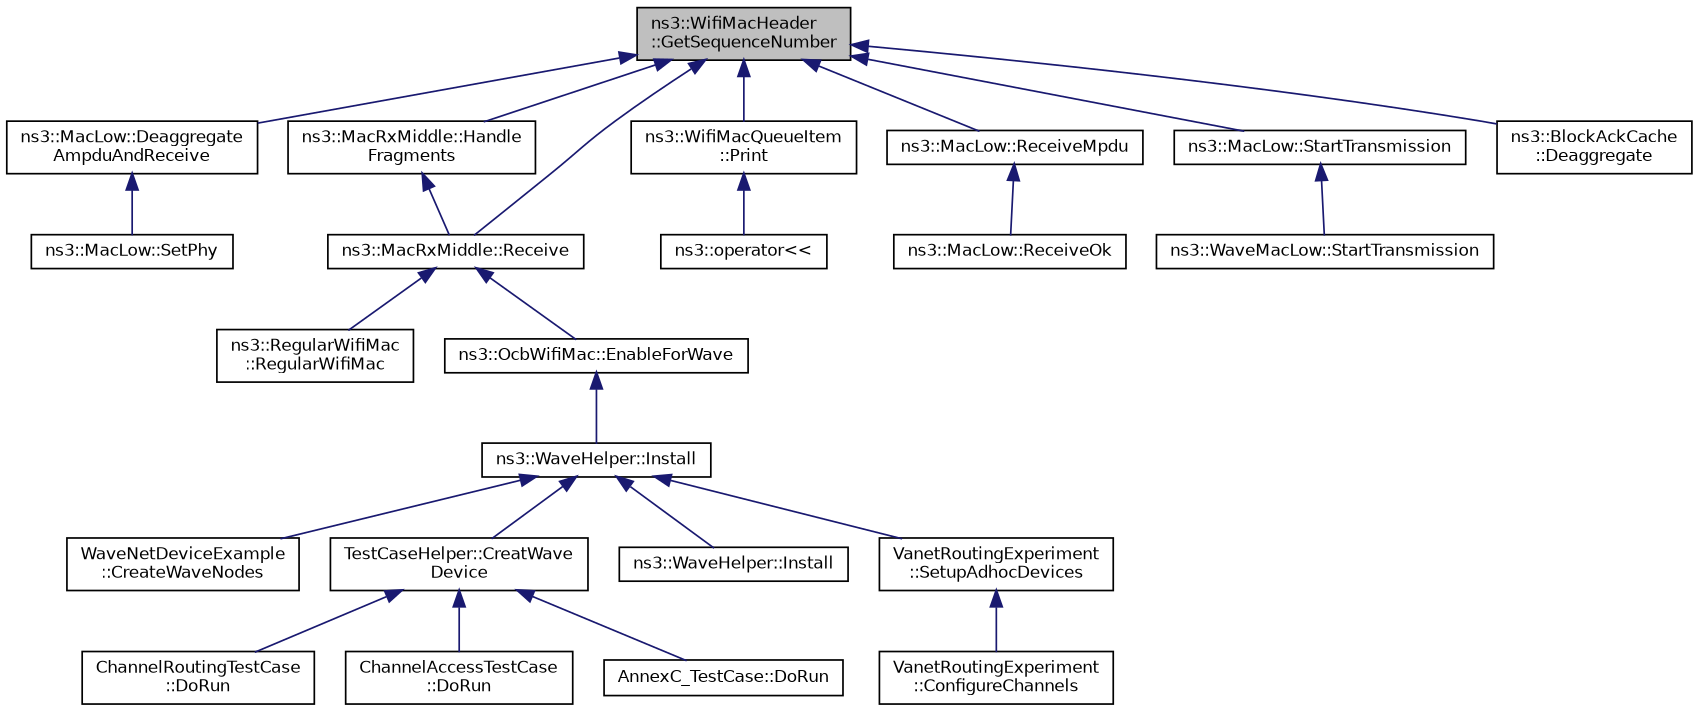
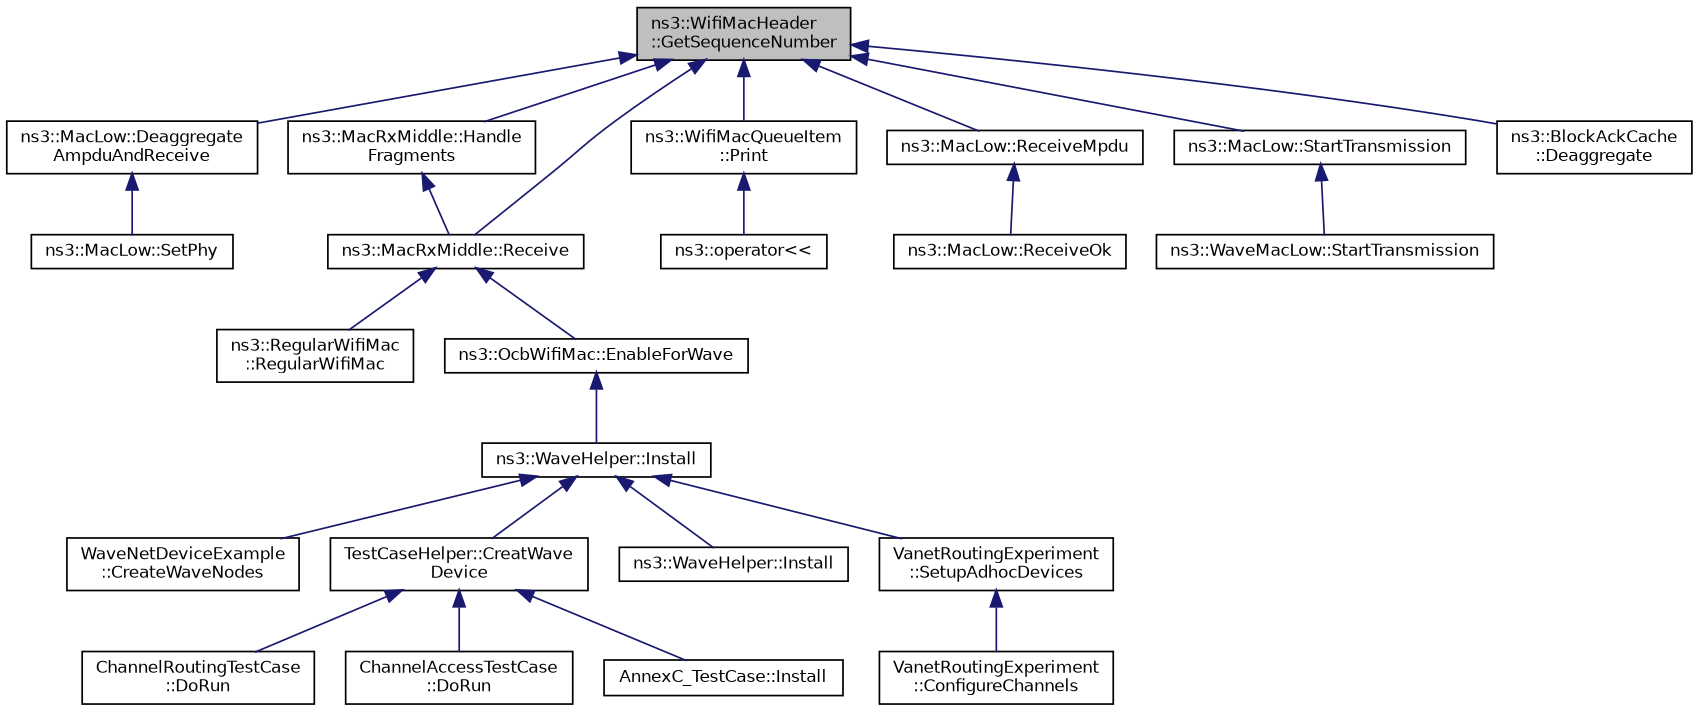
node "AnnexC_TestCase::DoRun": label "AnnexC_TestCase::DoRun" -> "AnnexC_TestCase::Install"
